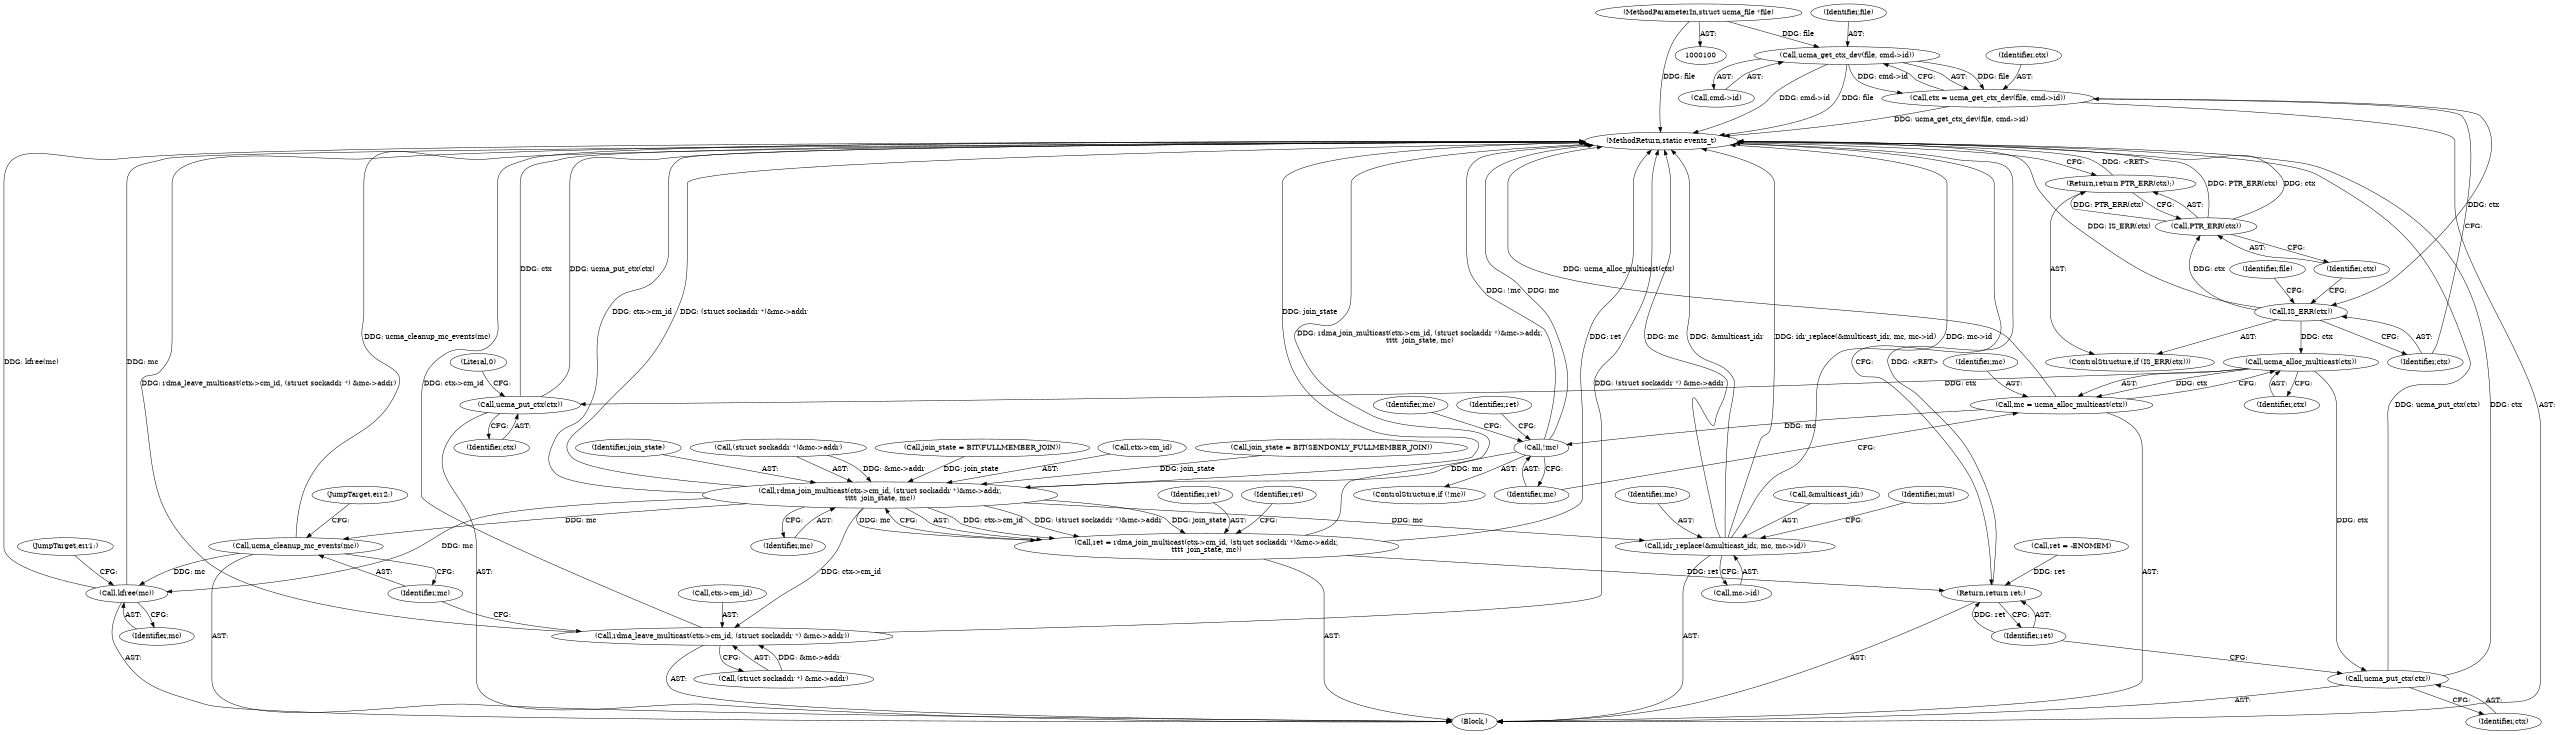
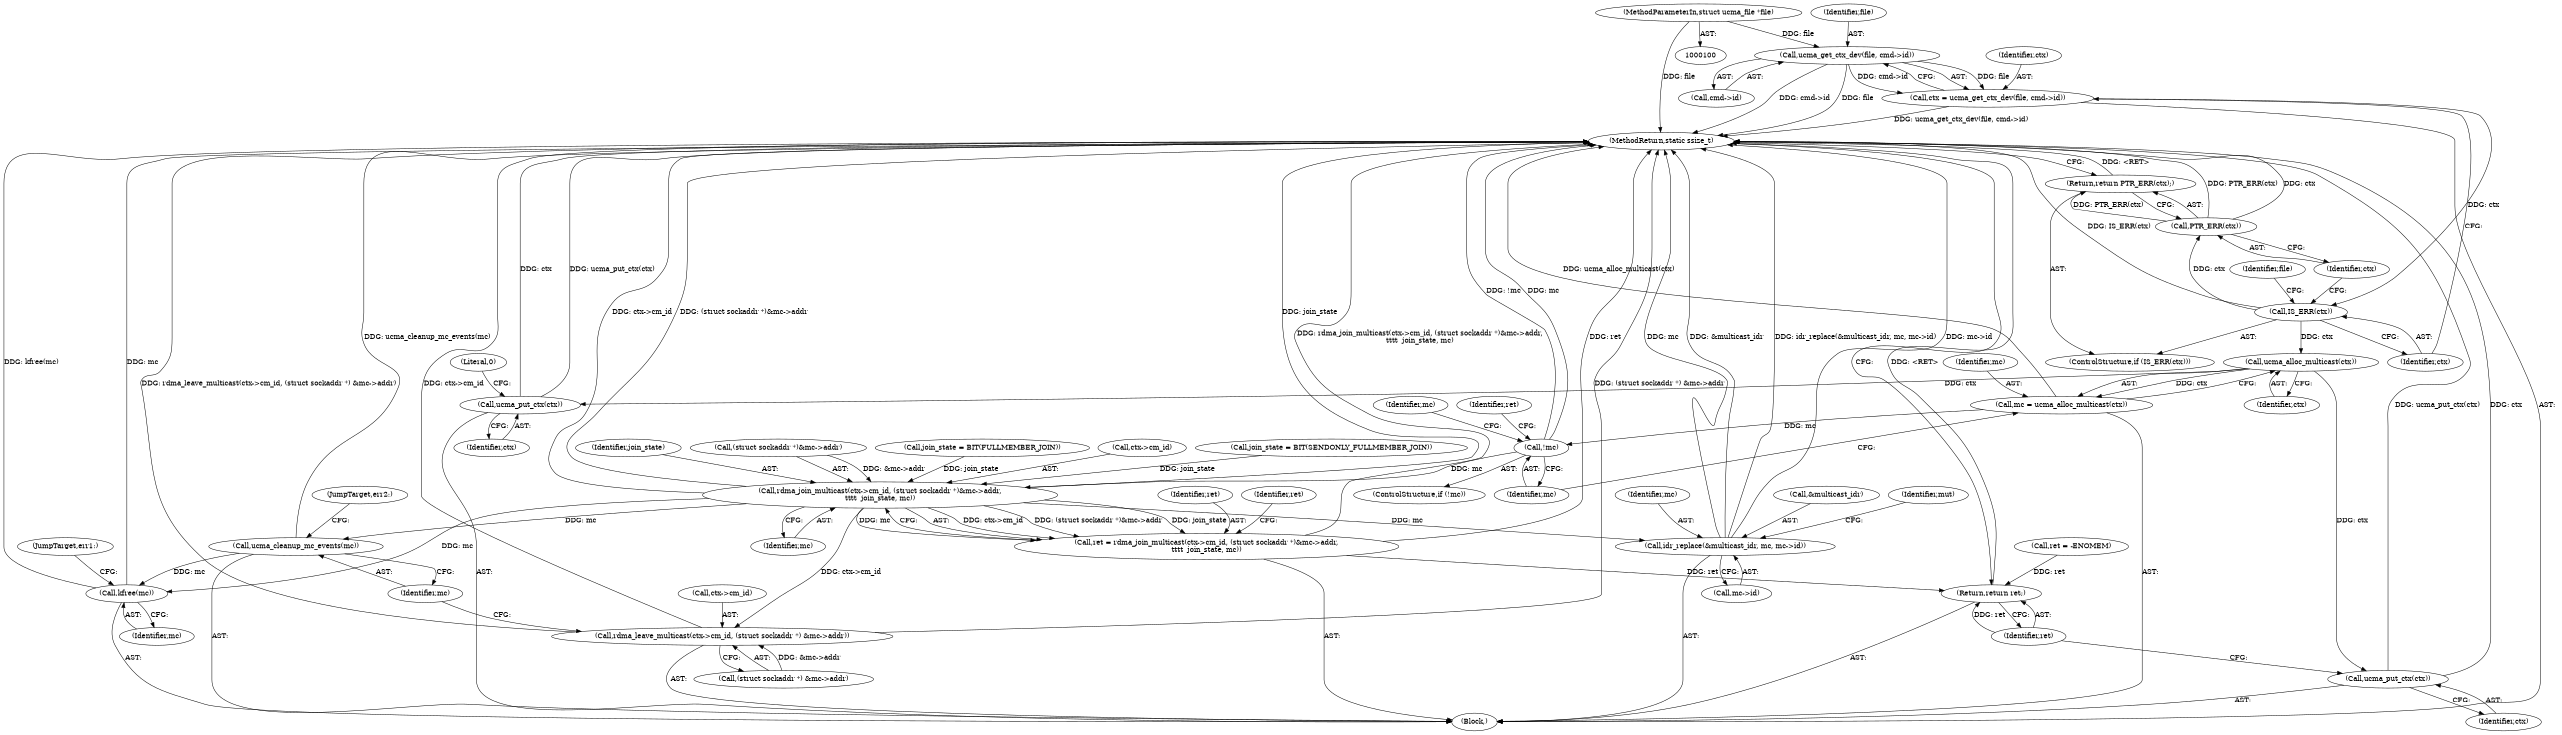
node "(MethodReturn,static events_t)": label "(MethodReturn,static events_t)" -> "(MethodReturn,static ssize_t)"
